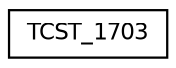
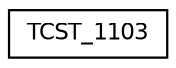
node "TCST_1703": label "TCST_1703" -> "TCST_1103"
